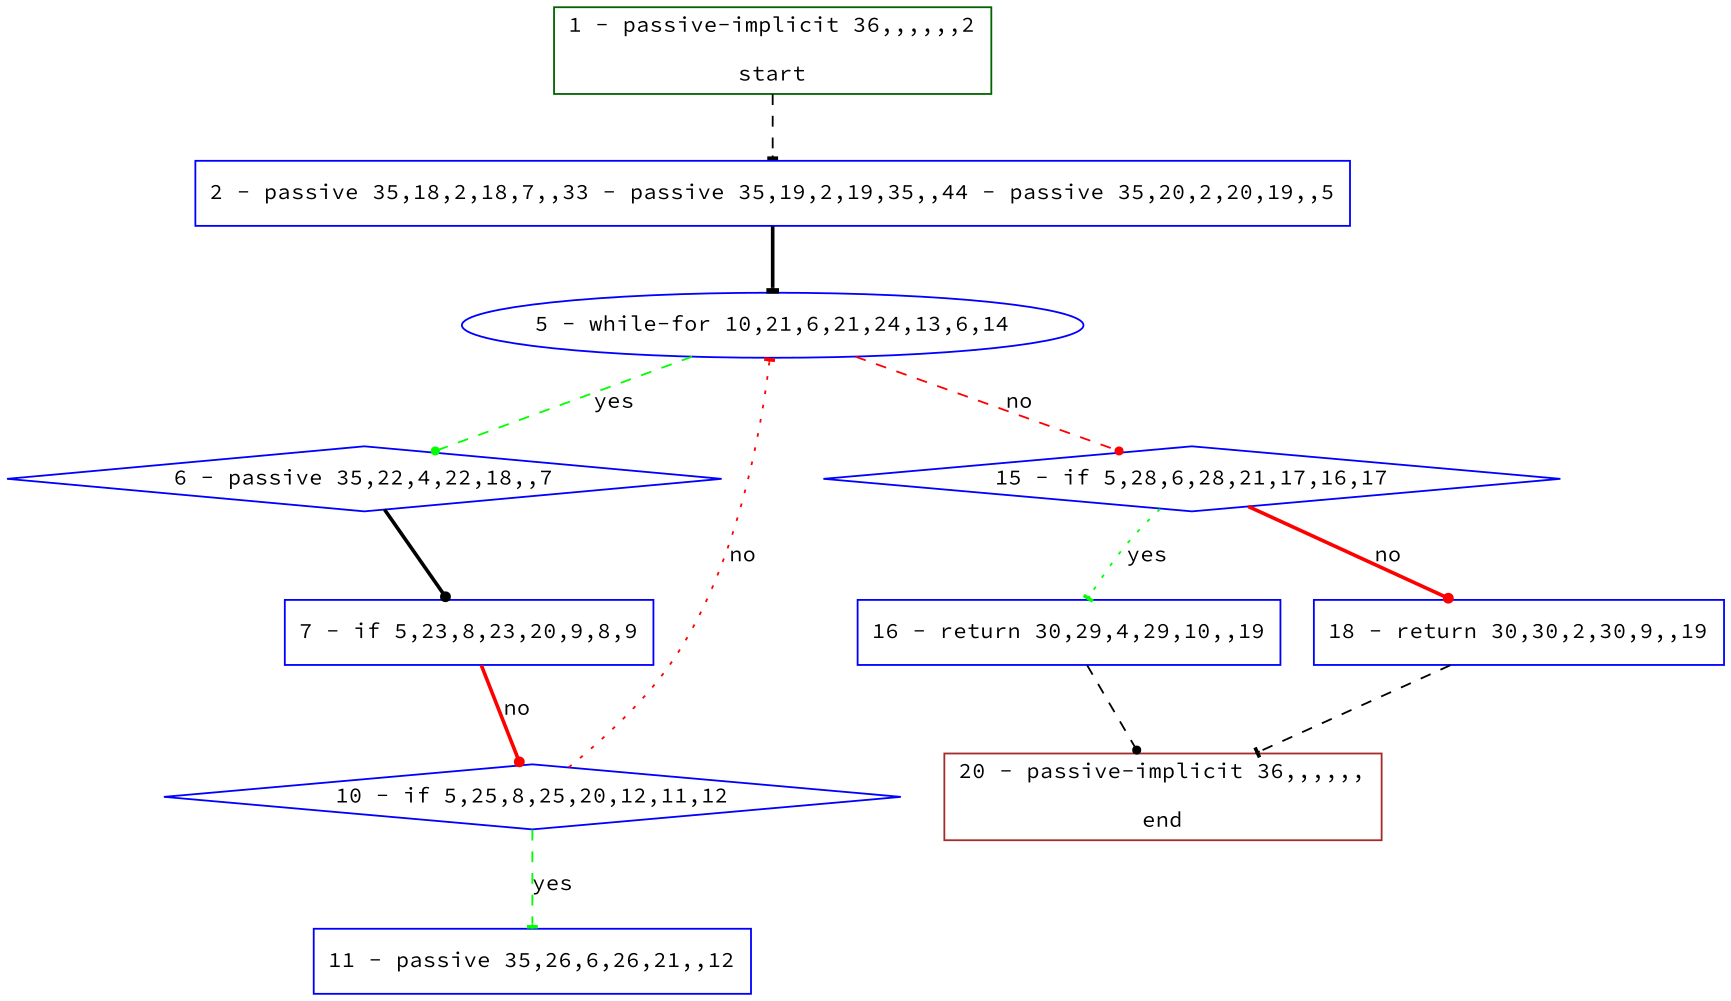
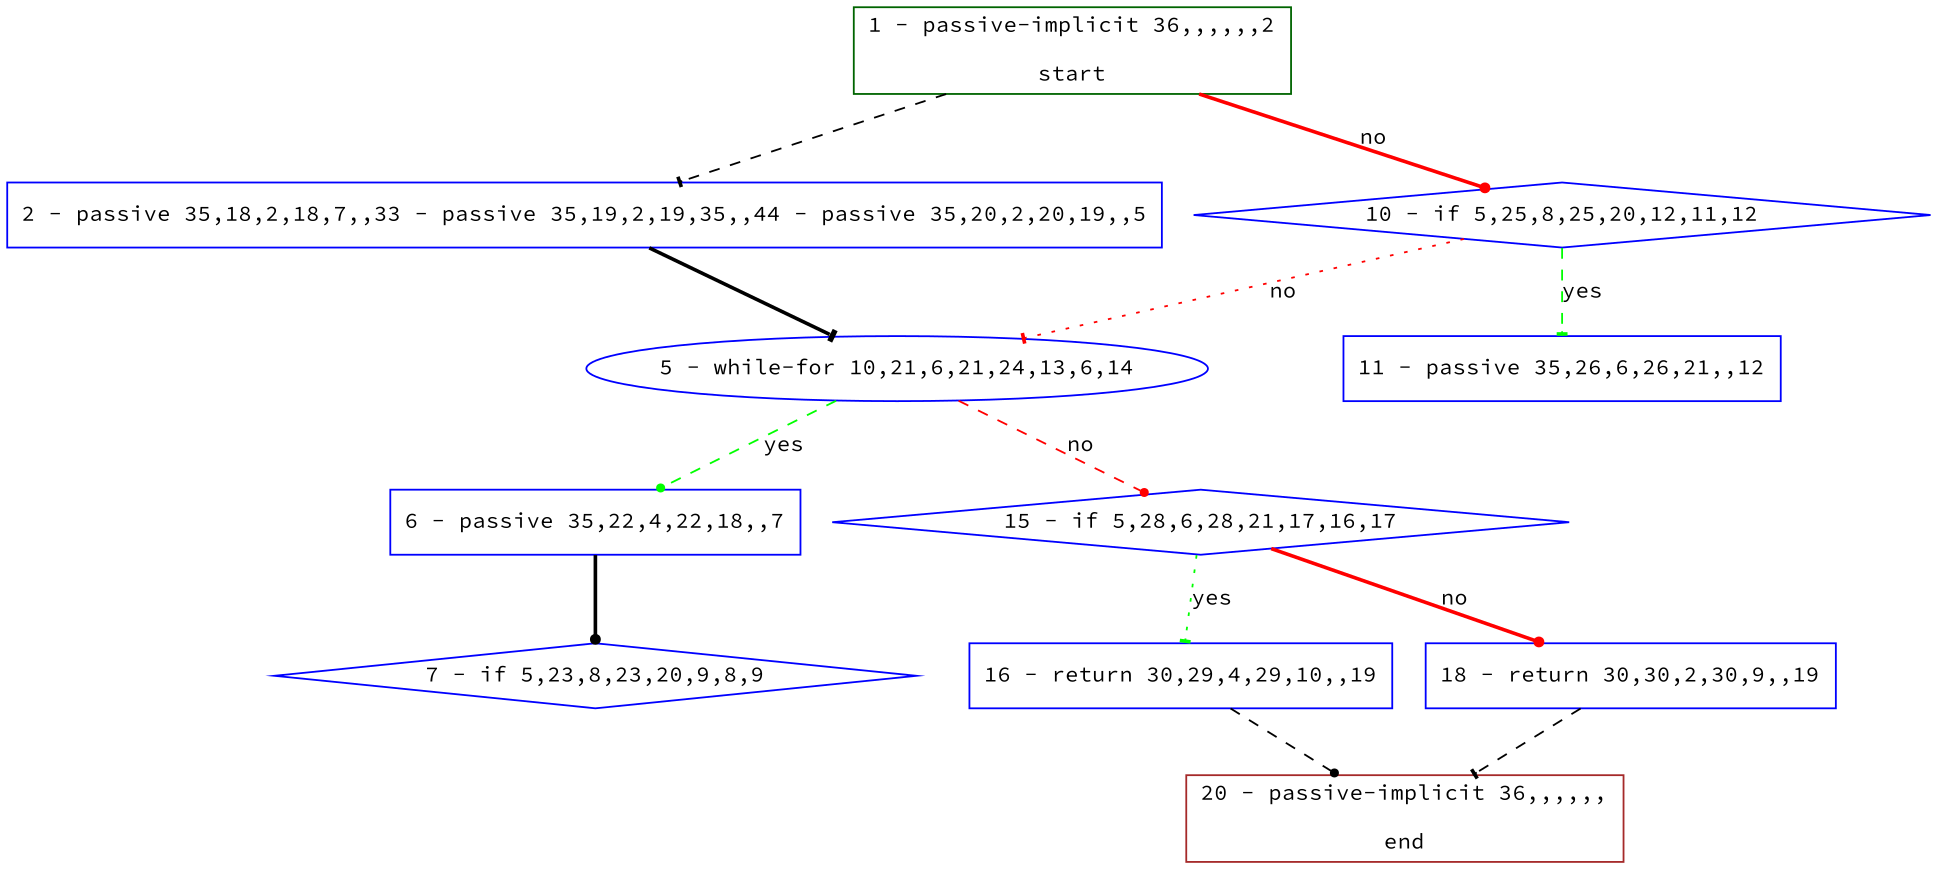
node "6 - passive 35,22,4,22,18,,7": shape diamond -> box
node "7 - if 5,23,8,23,20,9,8,9": shape box -> diamond
edge "7 - if 5,23,8,23,20,9,8,9" -> "10 - if 5,25,8,25,20,12,11,12": now "1 - passive-implicit 36,,,,,,2 start" -> "10 - if 5,25,8,25,20,12,11,12"
